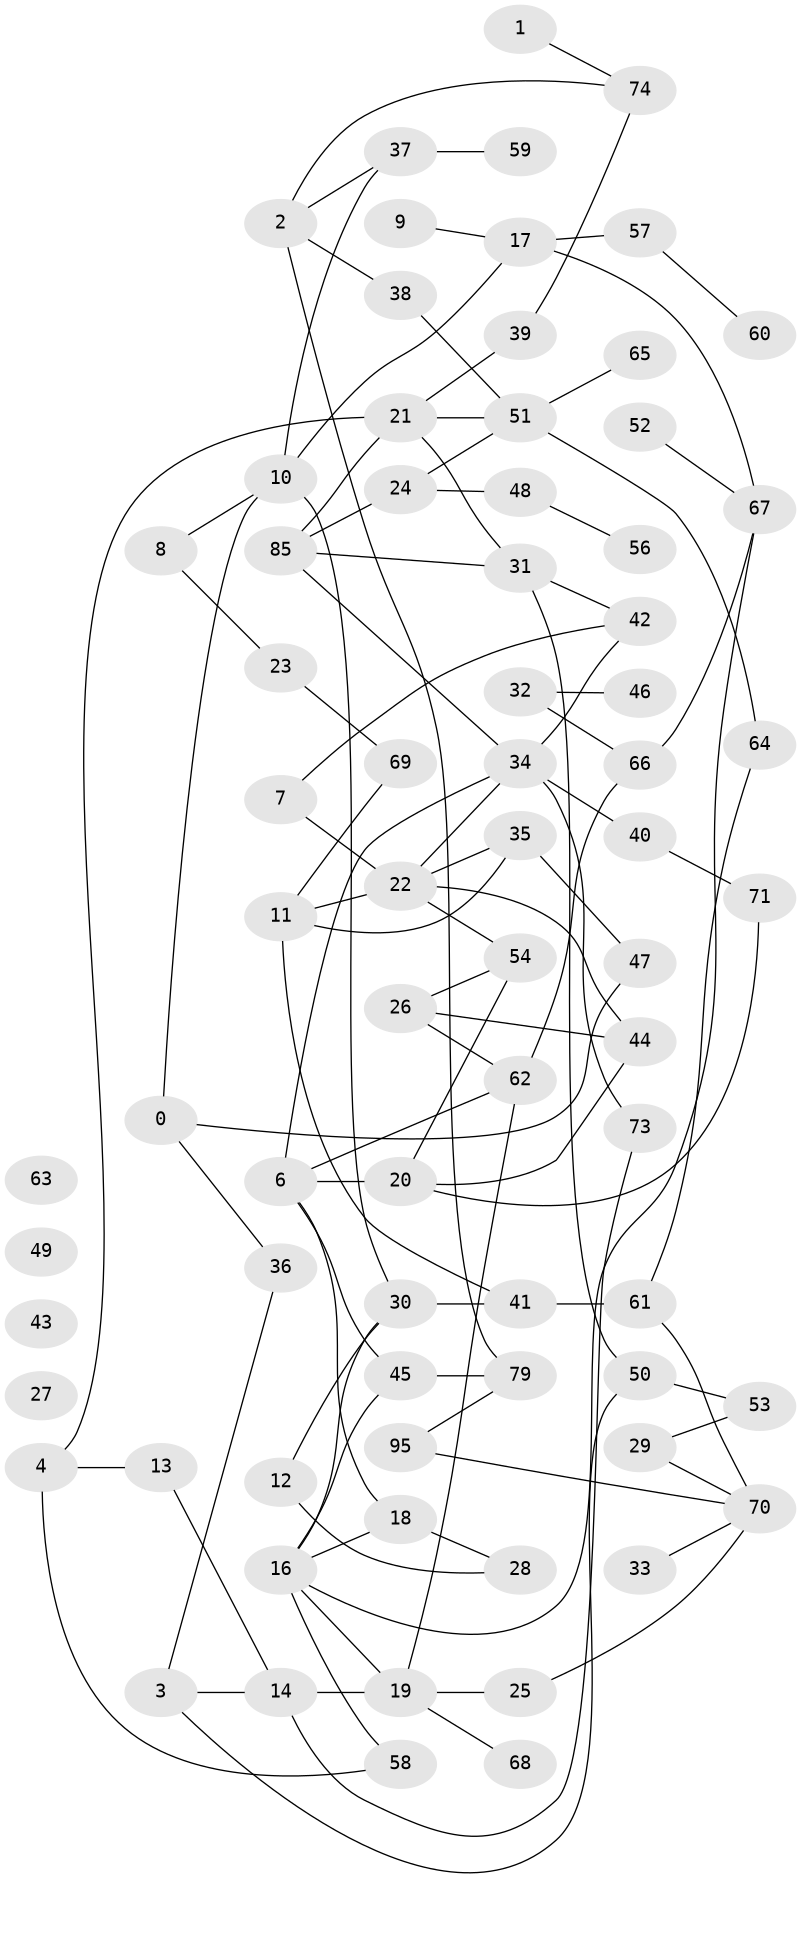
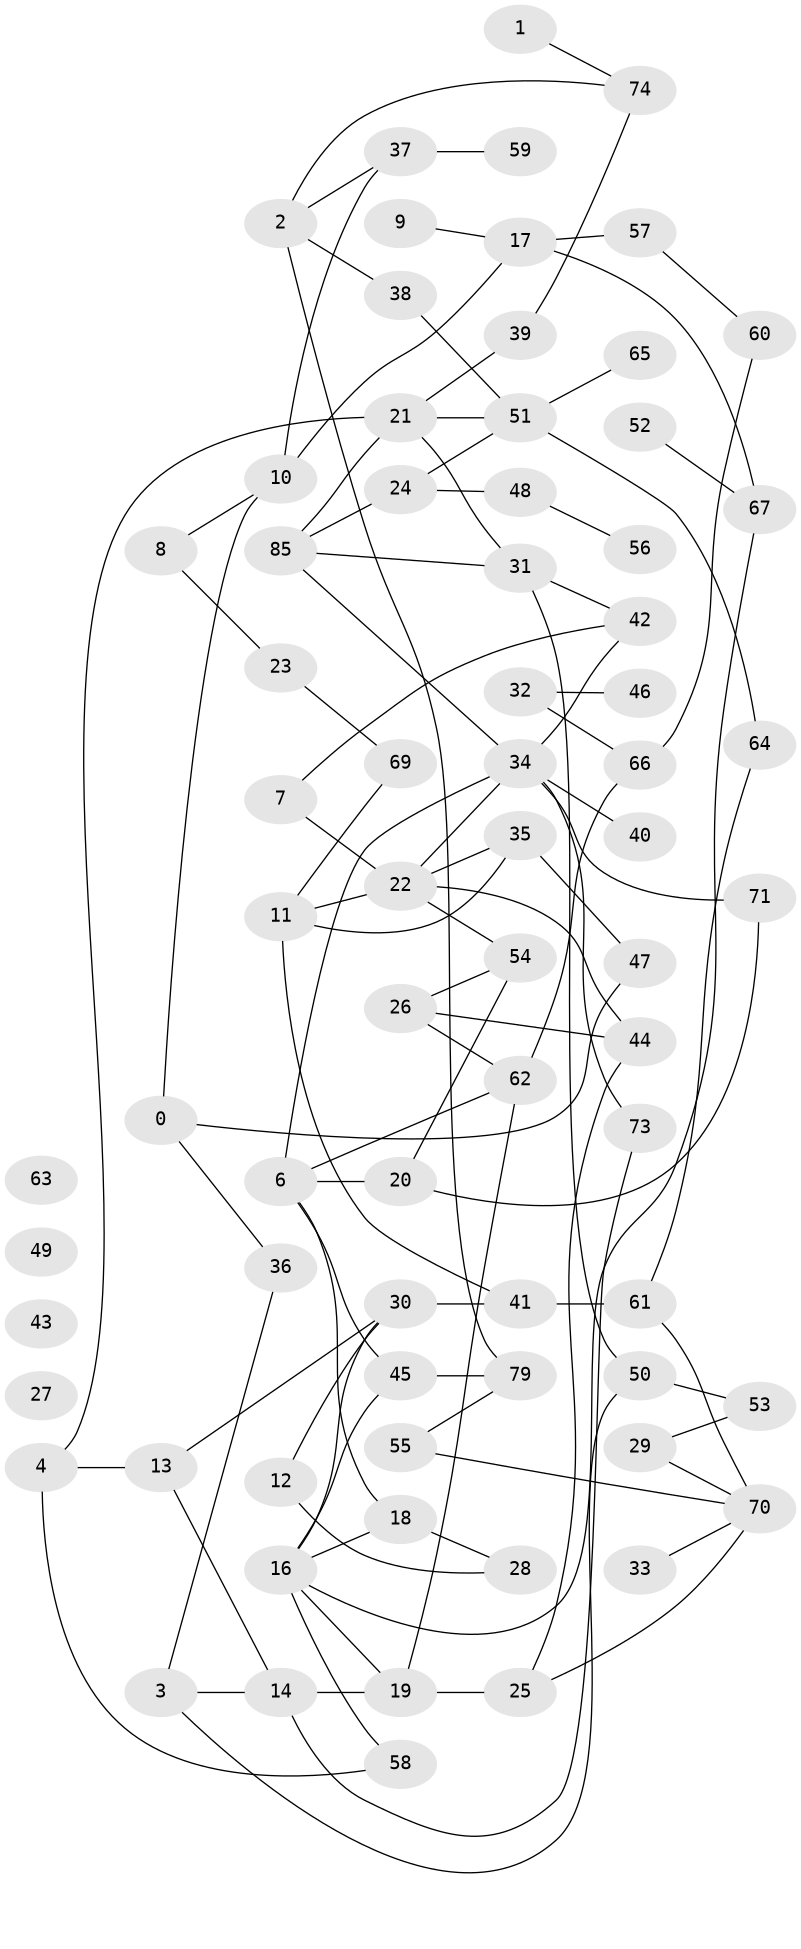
edge "67" -- "66": now "60" -- "66"
edge "40" -- "71": now "34" -- "71"
edge "10" -- "30": now "13" -- "30"
edge "44" -- "20": now "44" -- "25"
node "95": label "95" -> "55"
node "68": removed
